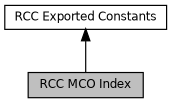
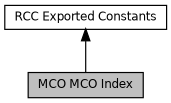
node "RCC MCO Index": label "RCC MCO Index" -> "MCO MCO Index"
